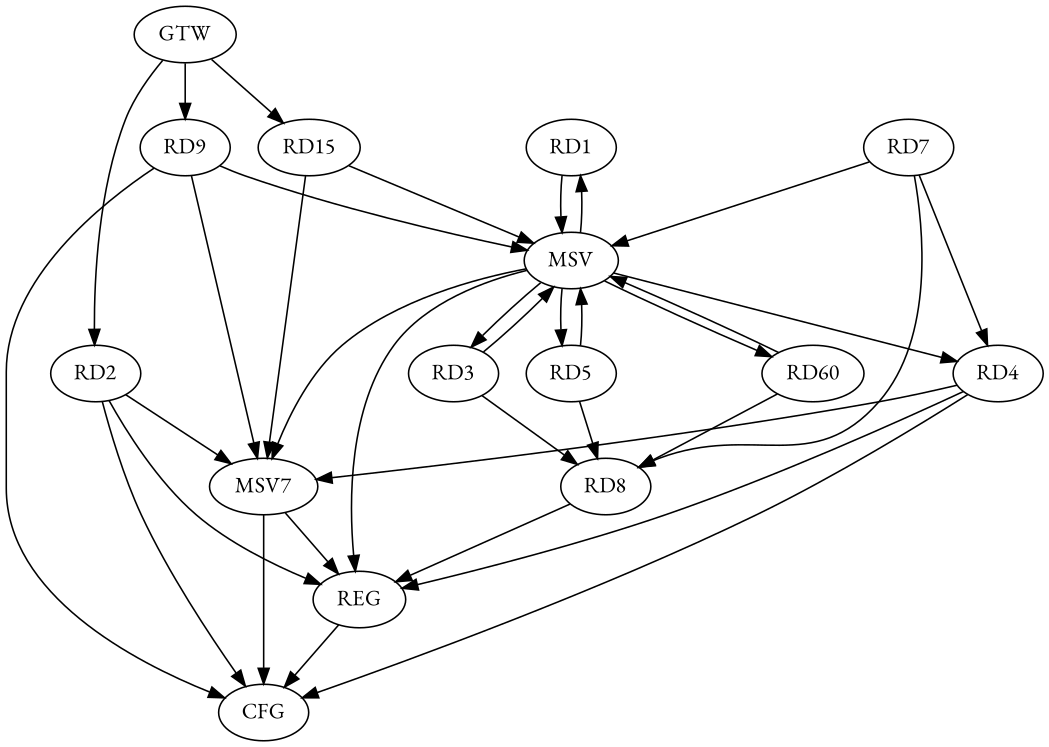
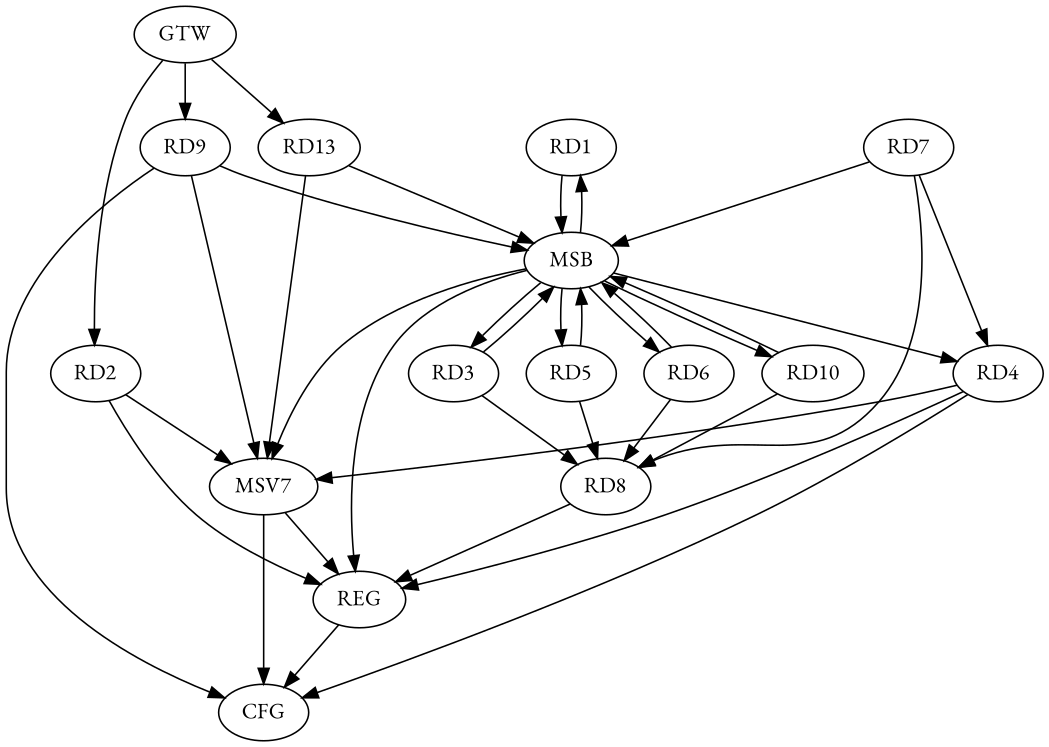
node "RD15": label "RD15" -> "RD13"
node "MSV": label "MSV" -> "MSB"
node "RD6": added
node "RD60": label "RD60" -> "RD10"
edge "RD2" -> "CFG": removed
